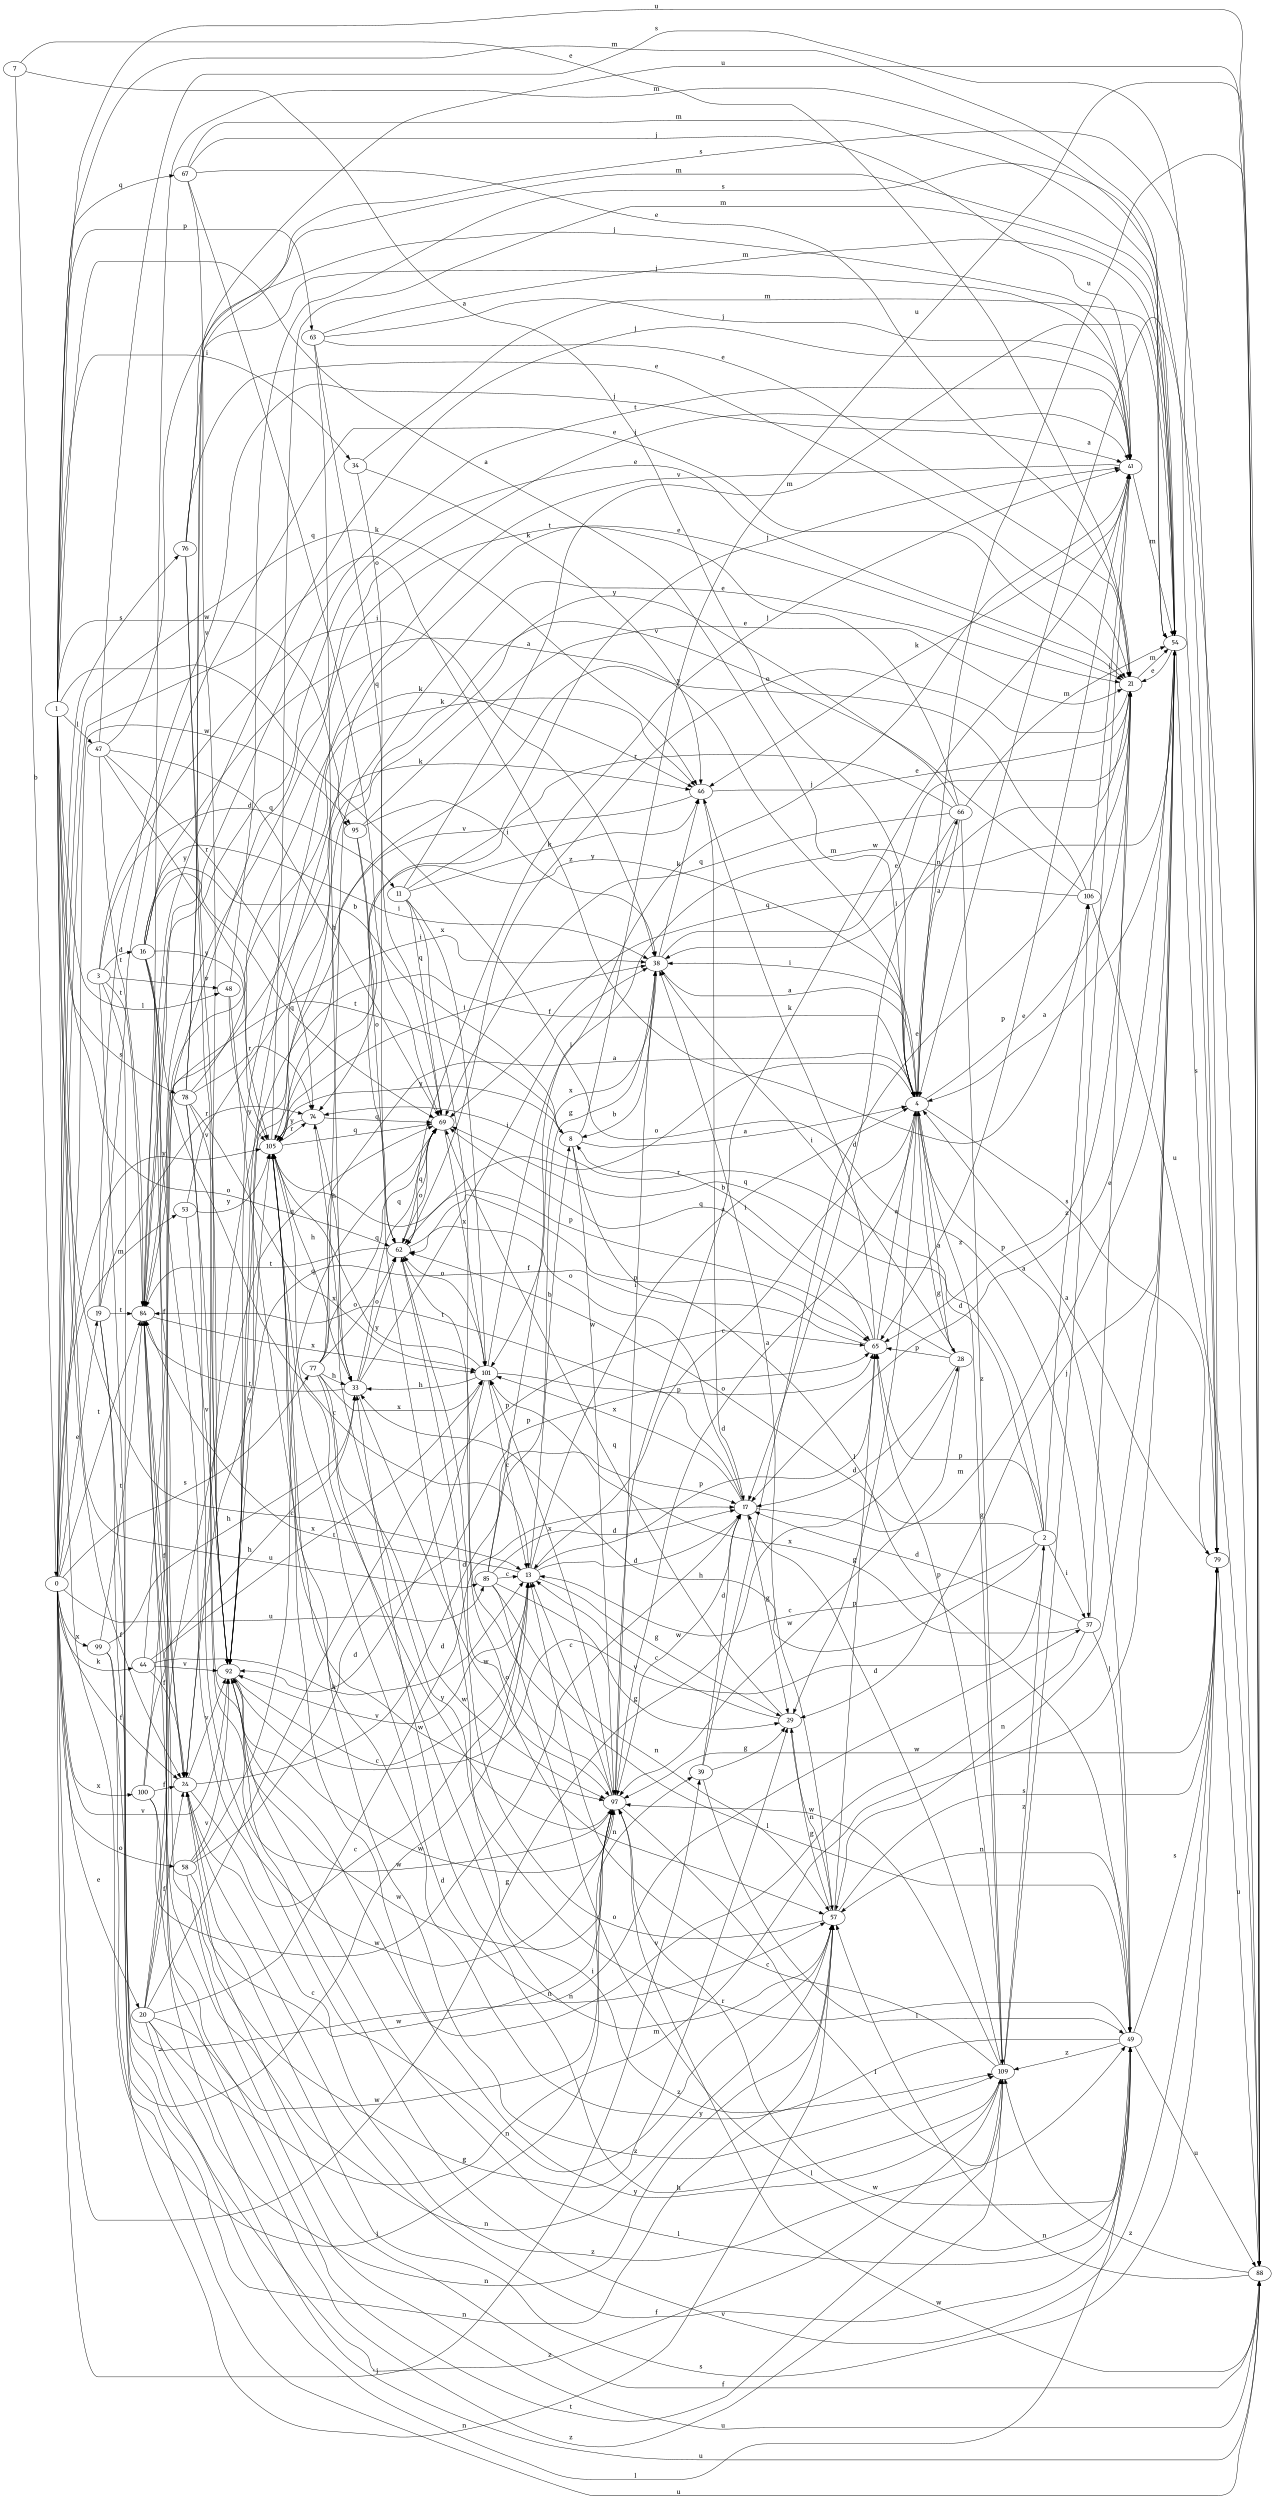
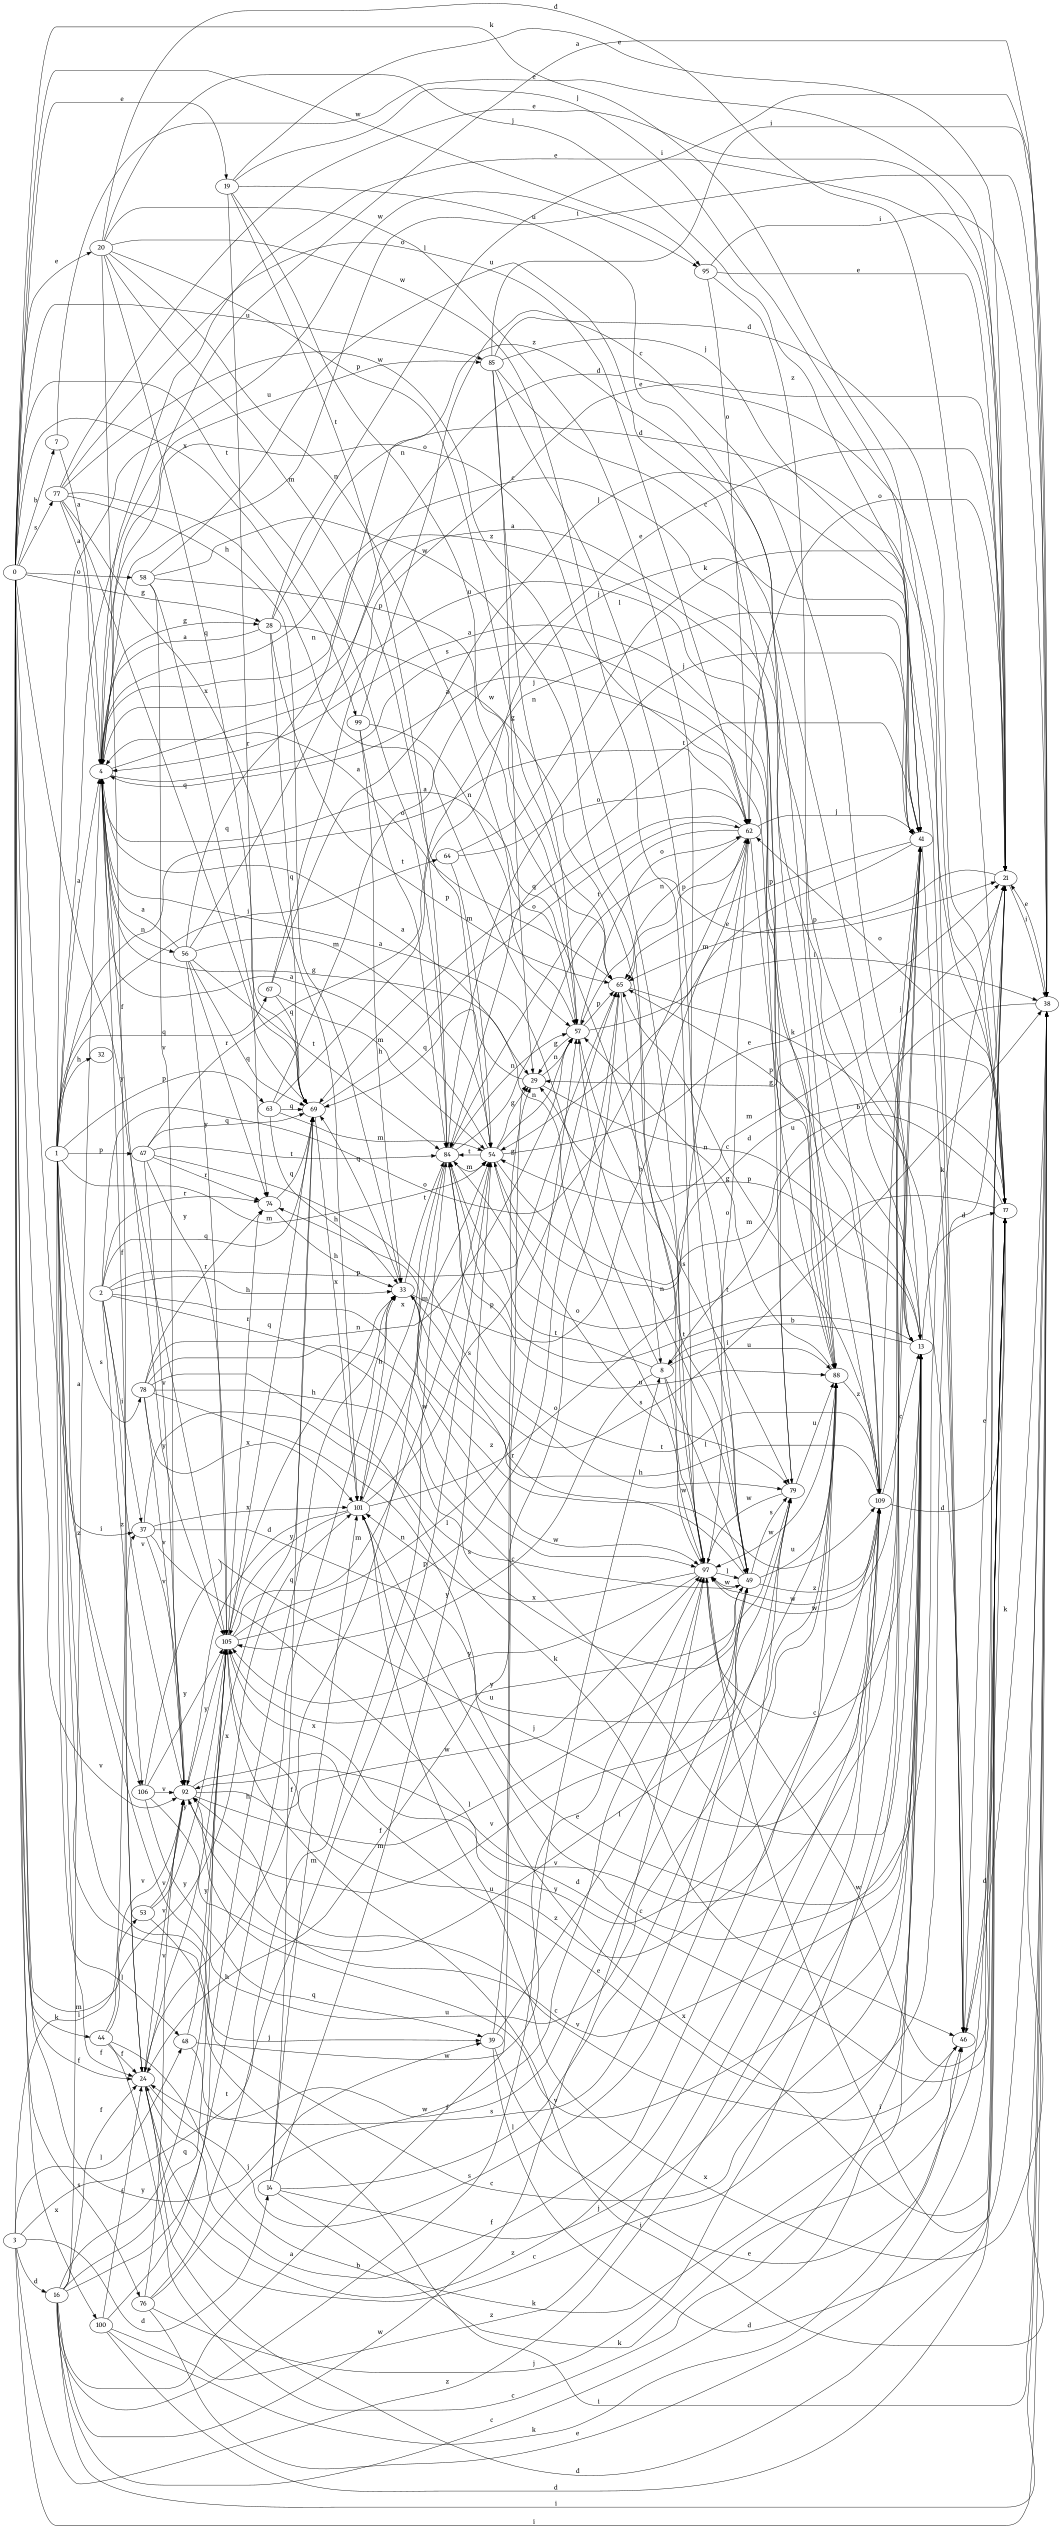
node "34": label "34" -> "64"
edge "1" -> "47": label "l" -> "p"
node "66": label "66" -> "56"
edge "7" -> "0": reversed
node "11": label "11" -> "14"
edge "106" -> "69": now "106" -> "39"
edge "67" -> "92": now "47" -> "92"
node "32": added
edge "85" -> "38": label "g" -> "i"
edge "74" -> "105": now "24" -> "105"
edge "62" -> "88": added, label "u"
edge "54" -> "84": added, label "t"
edge "49" -> "4": reversed
edge "44" -> "13": label "k" -> "c"
edge "109" -> "2": reversed
edge "16" -> "33": added, label "h"
edge "16" -> "29": label "g" -> "a"
